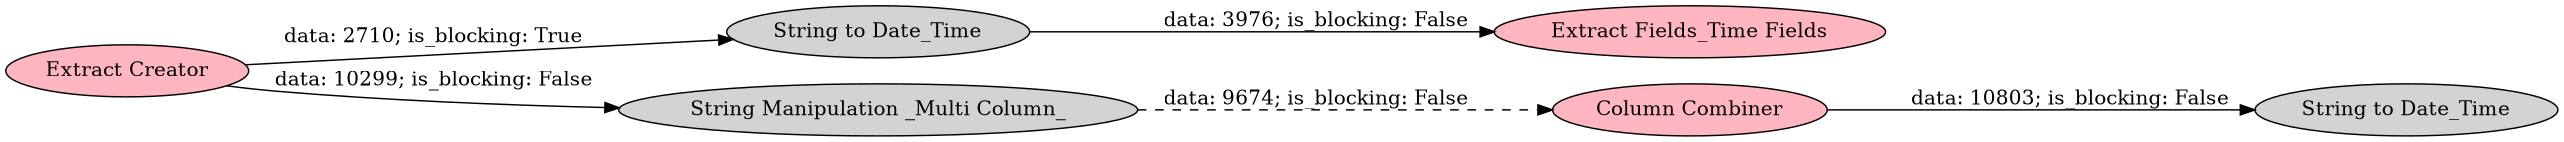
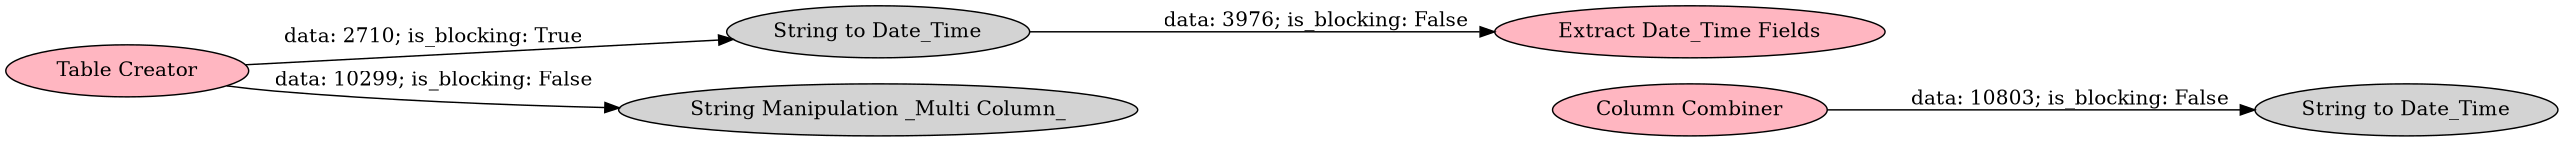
node "Extract Fields_Time Fields": label "Extract Fields_Time Fields" -> "Extract Date_Time Fields"
node "Extract Creator": label "Extract Creator" -> "Table Creator"
edge "String Manipulation _Multi Column_" -> "Column Combiner": removed, label "data: 9674; is_blocking: False"
